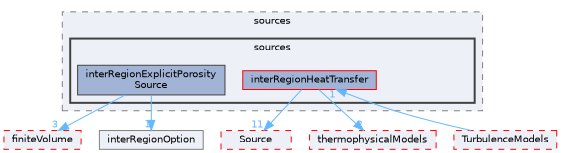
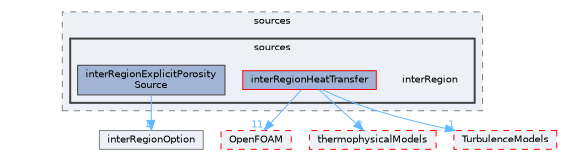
node "interRegion": added
edge "TurbulenceModels" -> "interRegionHeatTransfer": reversed
node "finiteVolume": removed
node "Source": label "Source" -> "OpenFOAM"
